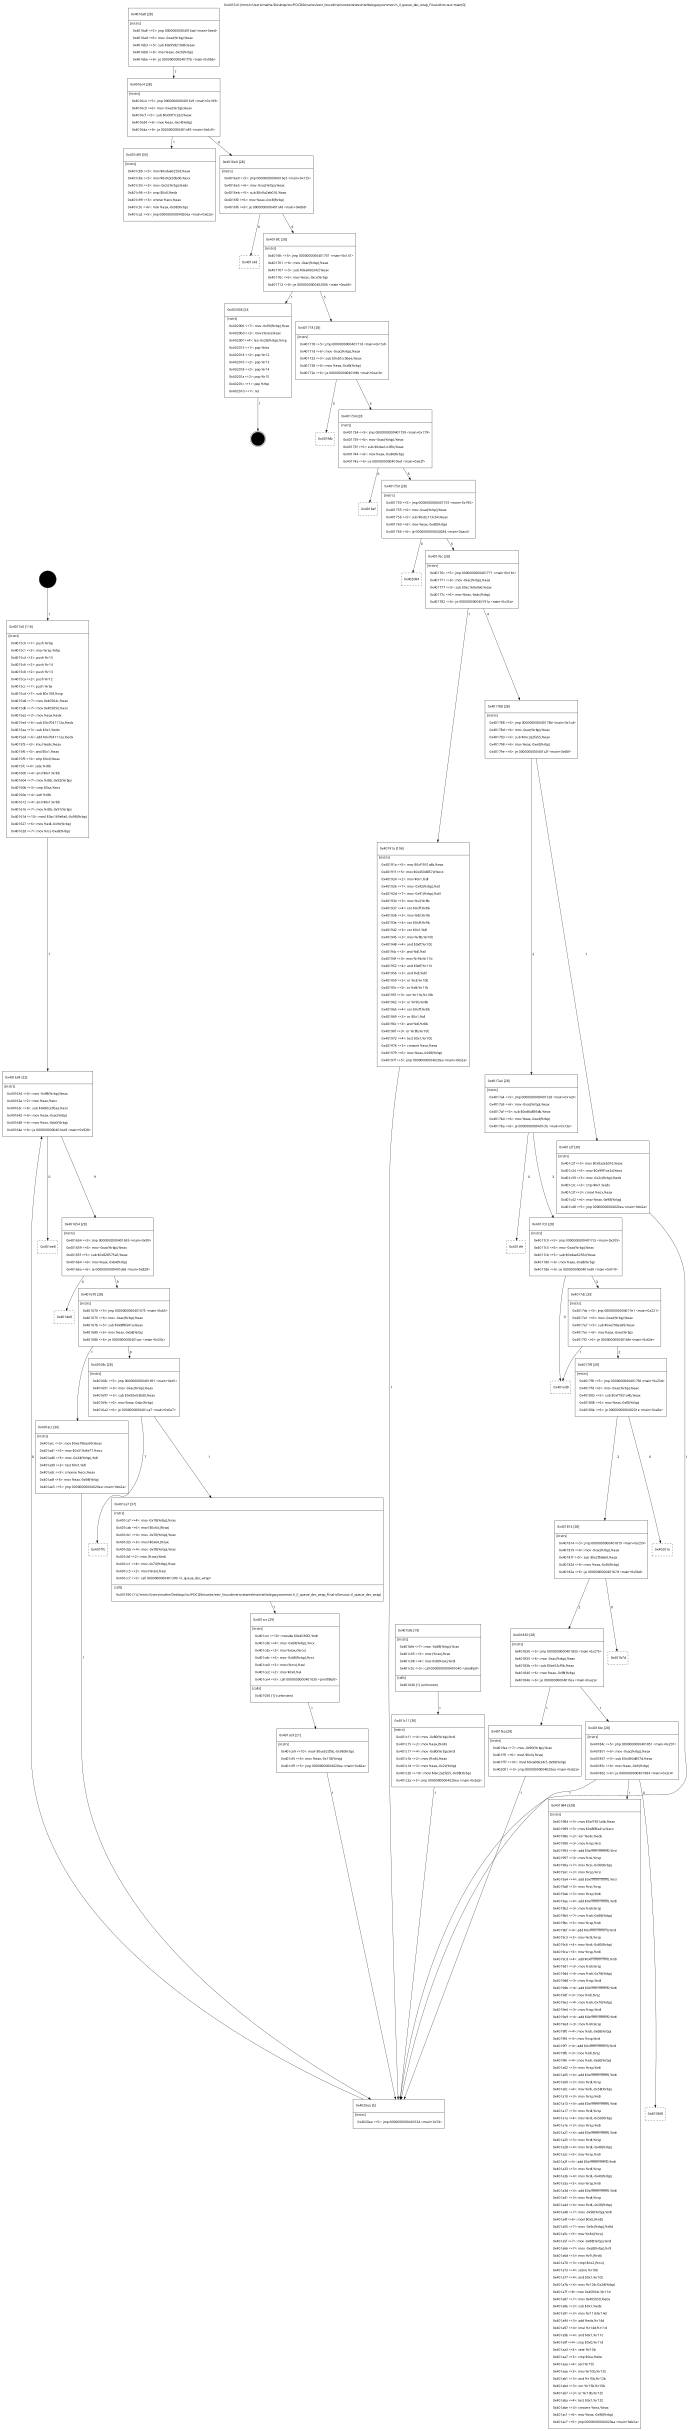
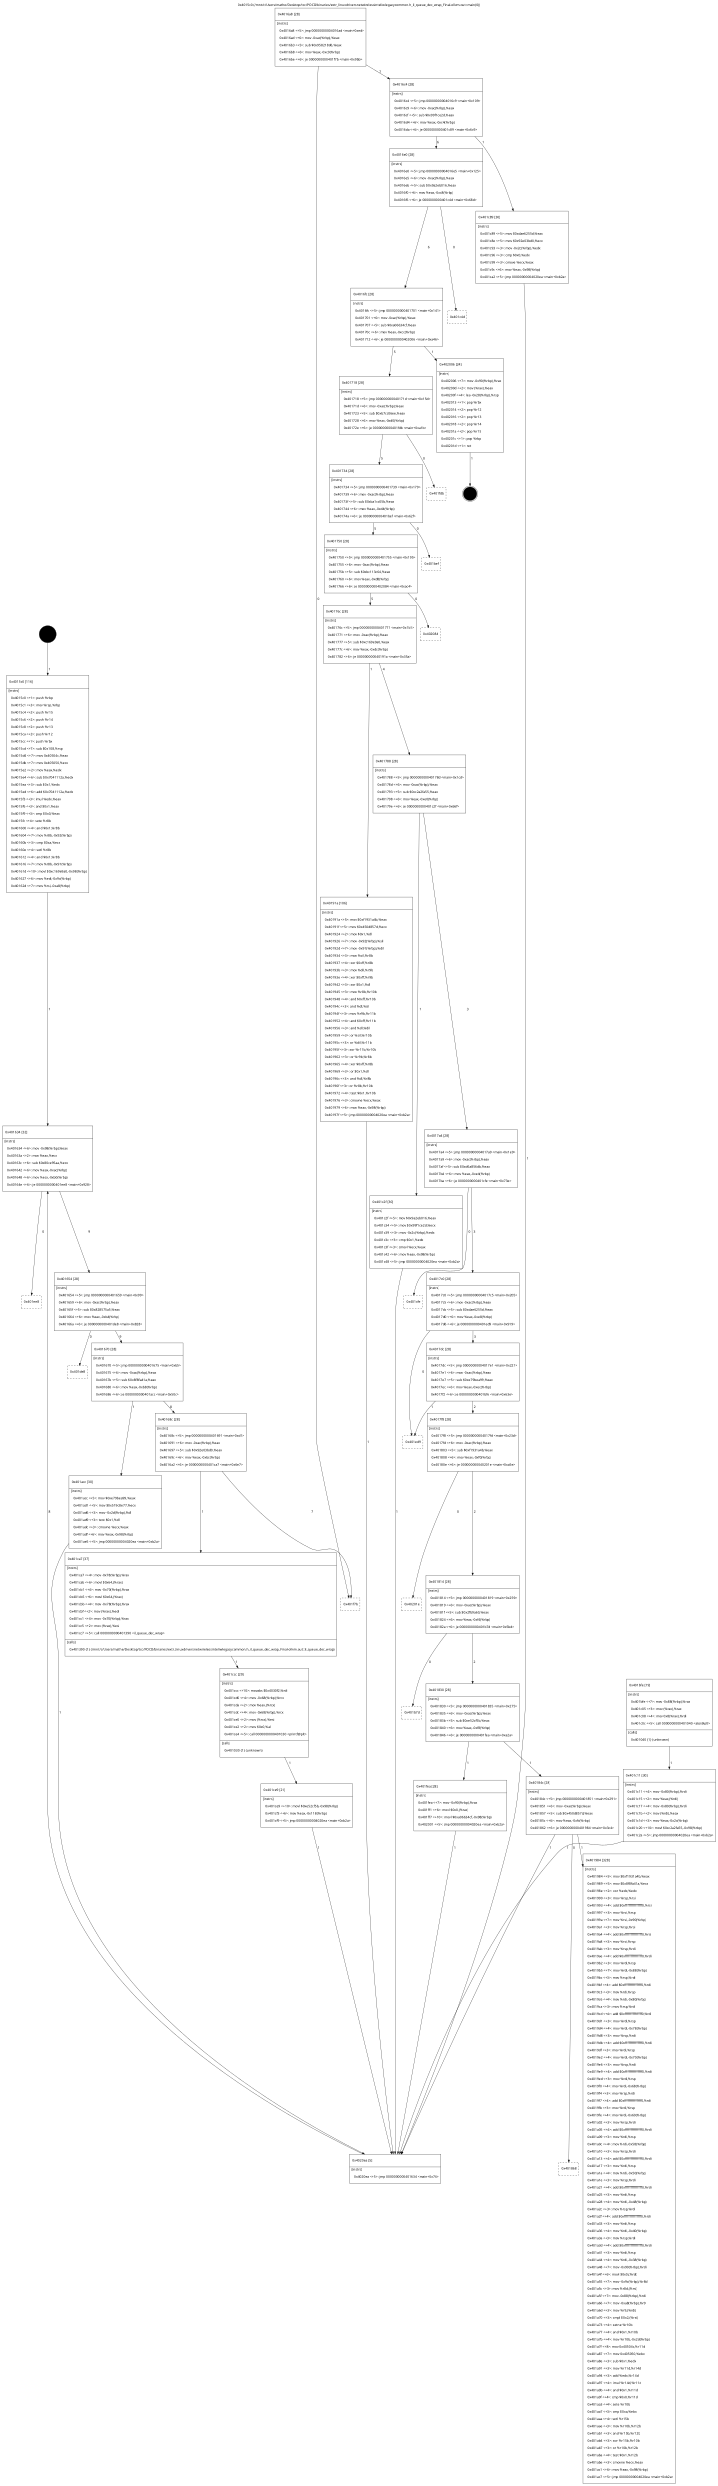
edge "0x4016a8 [28]" -> "0x401f7b": added, label "0"
edge "0x401c89 [30]" -> "0x4020ea [5]": added, label "1"
